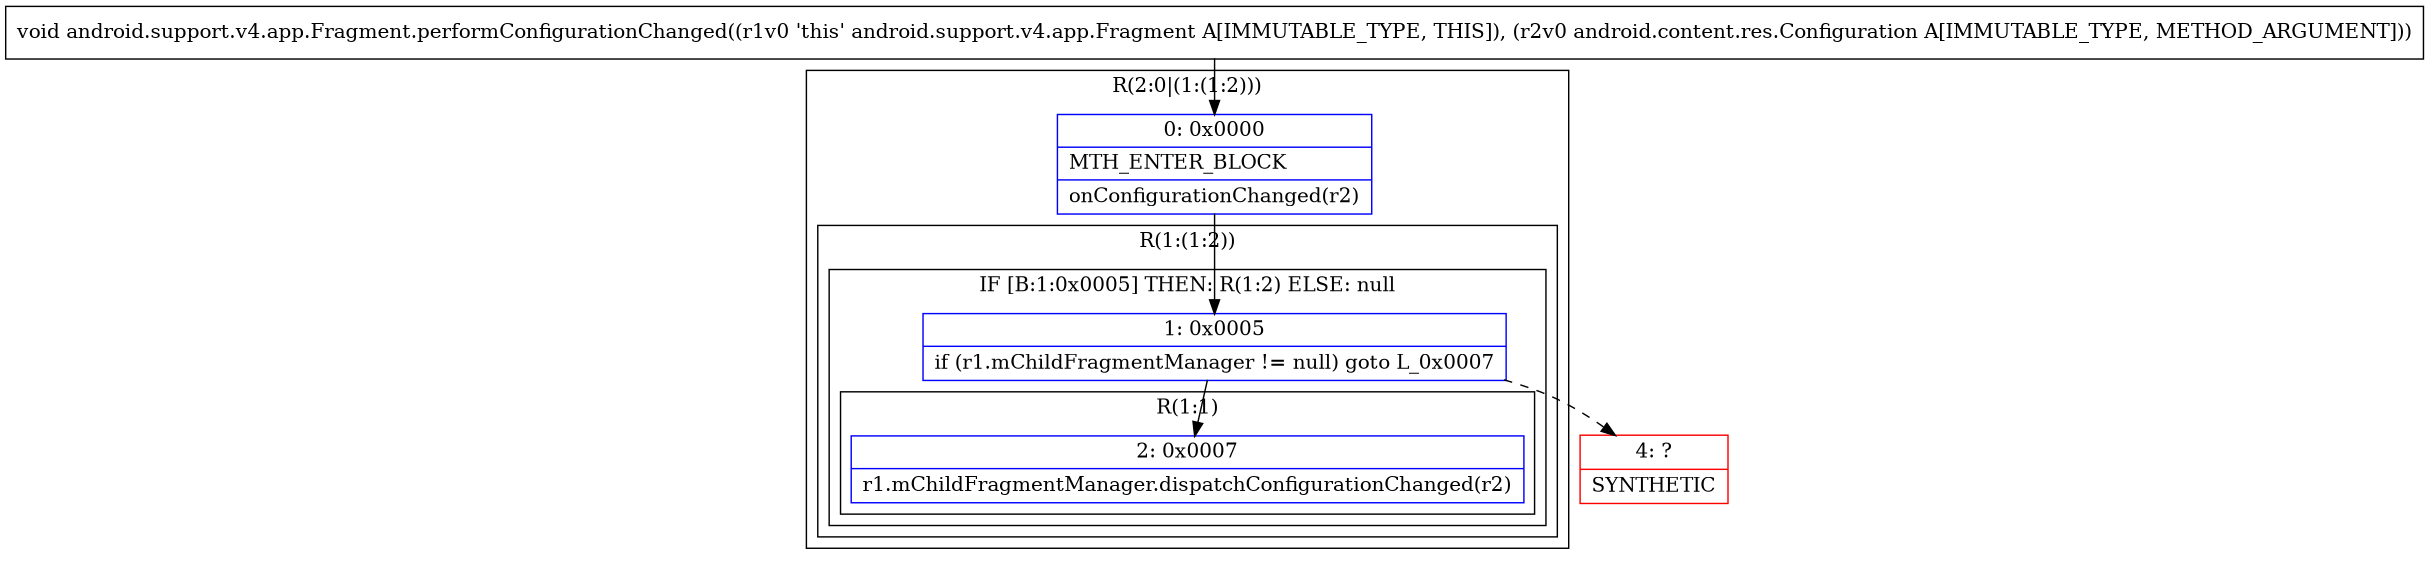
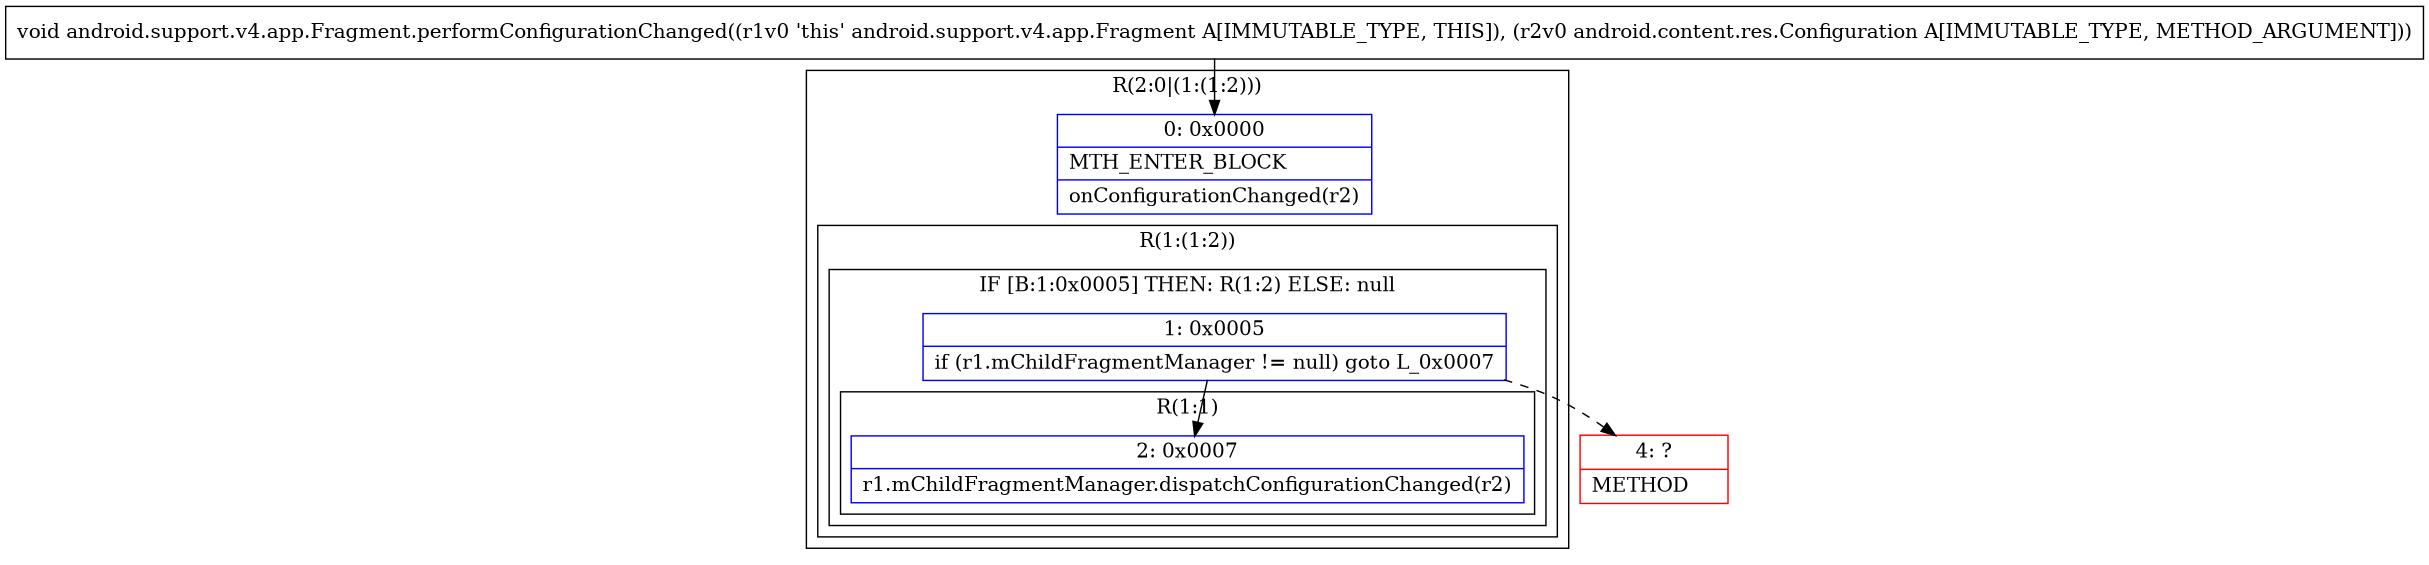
edge "0: 0x0000" -> "1: 0x0005": removed
node "4: ?": text "SYNTHETIC" -> "METHOD"
